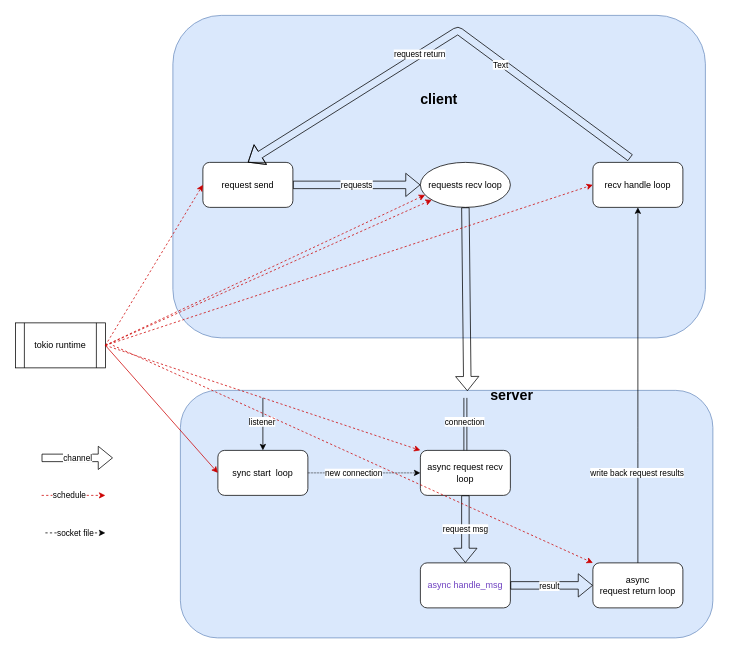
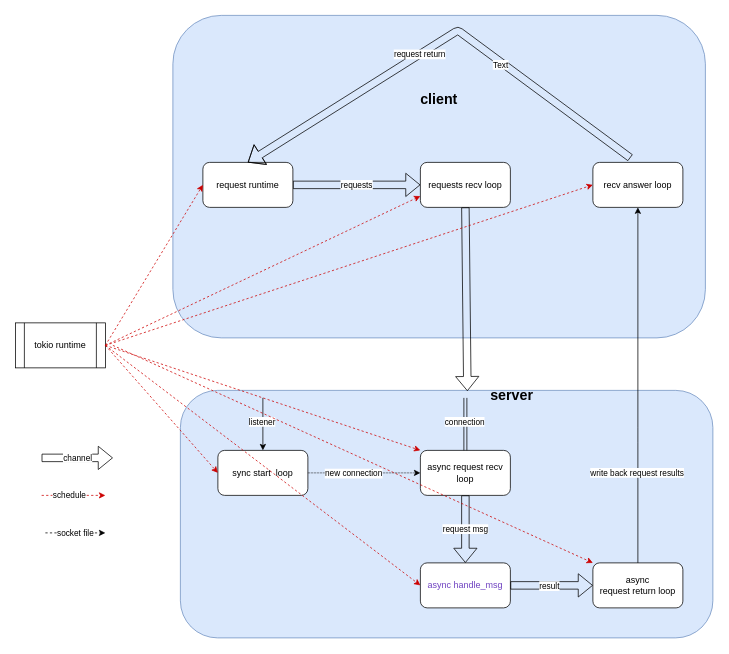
node "request send": label "request send" -> "request runtime"
node "requests recv loop": shape ellipse -> rounded rectangle
node "recv handle loop": label "recv handle loop" -> "recv answer loop"
edge "tokio runtime" -> "requests recv loop": now "tokio runtime" -> "async handle_msg"
edge "tokio runtime" -> "sync start loop": style solid -> dashed
